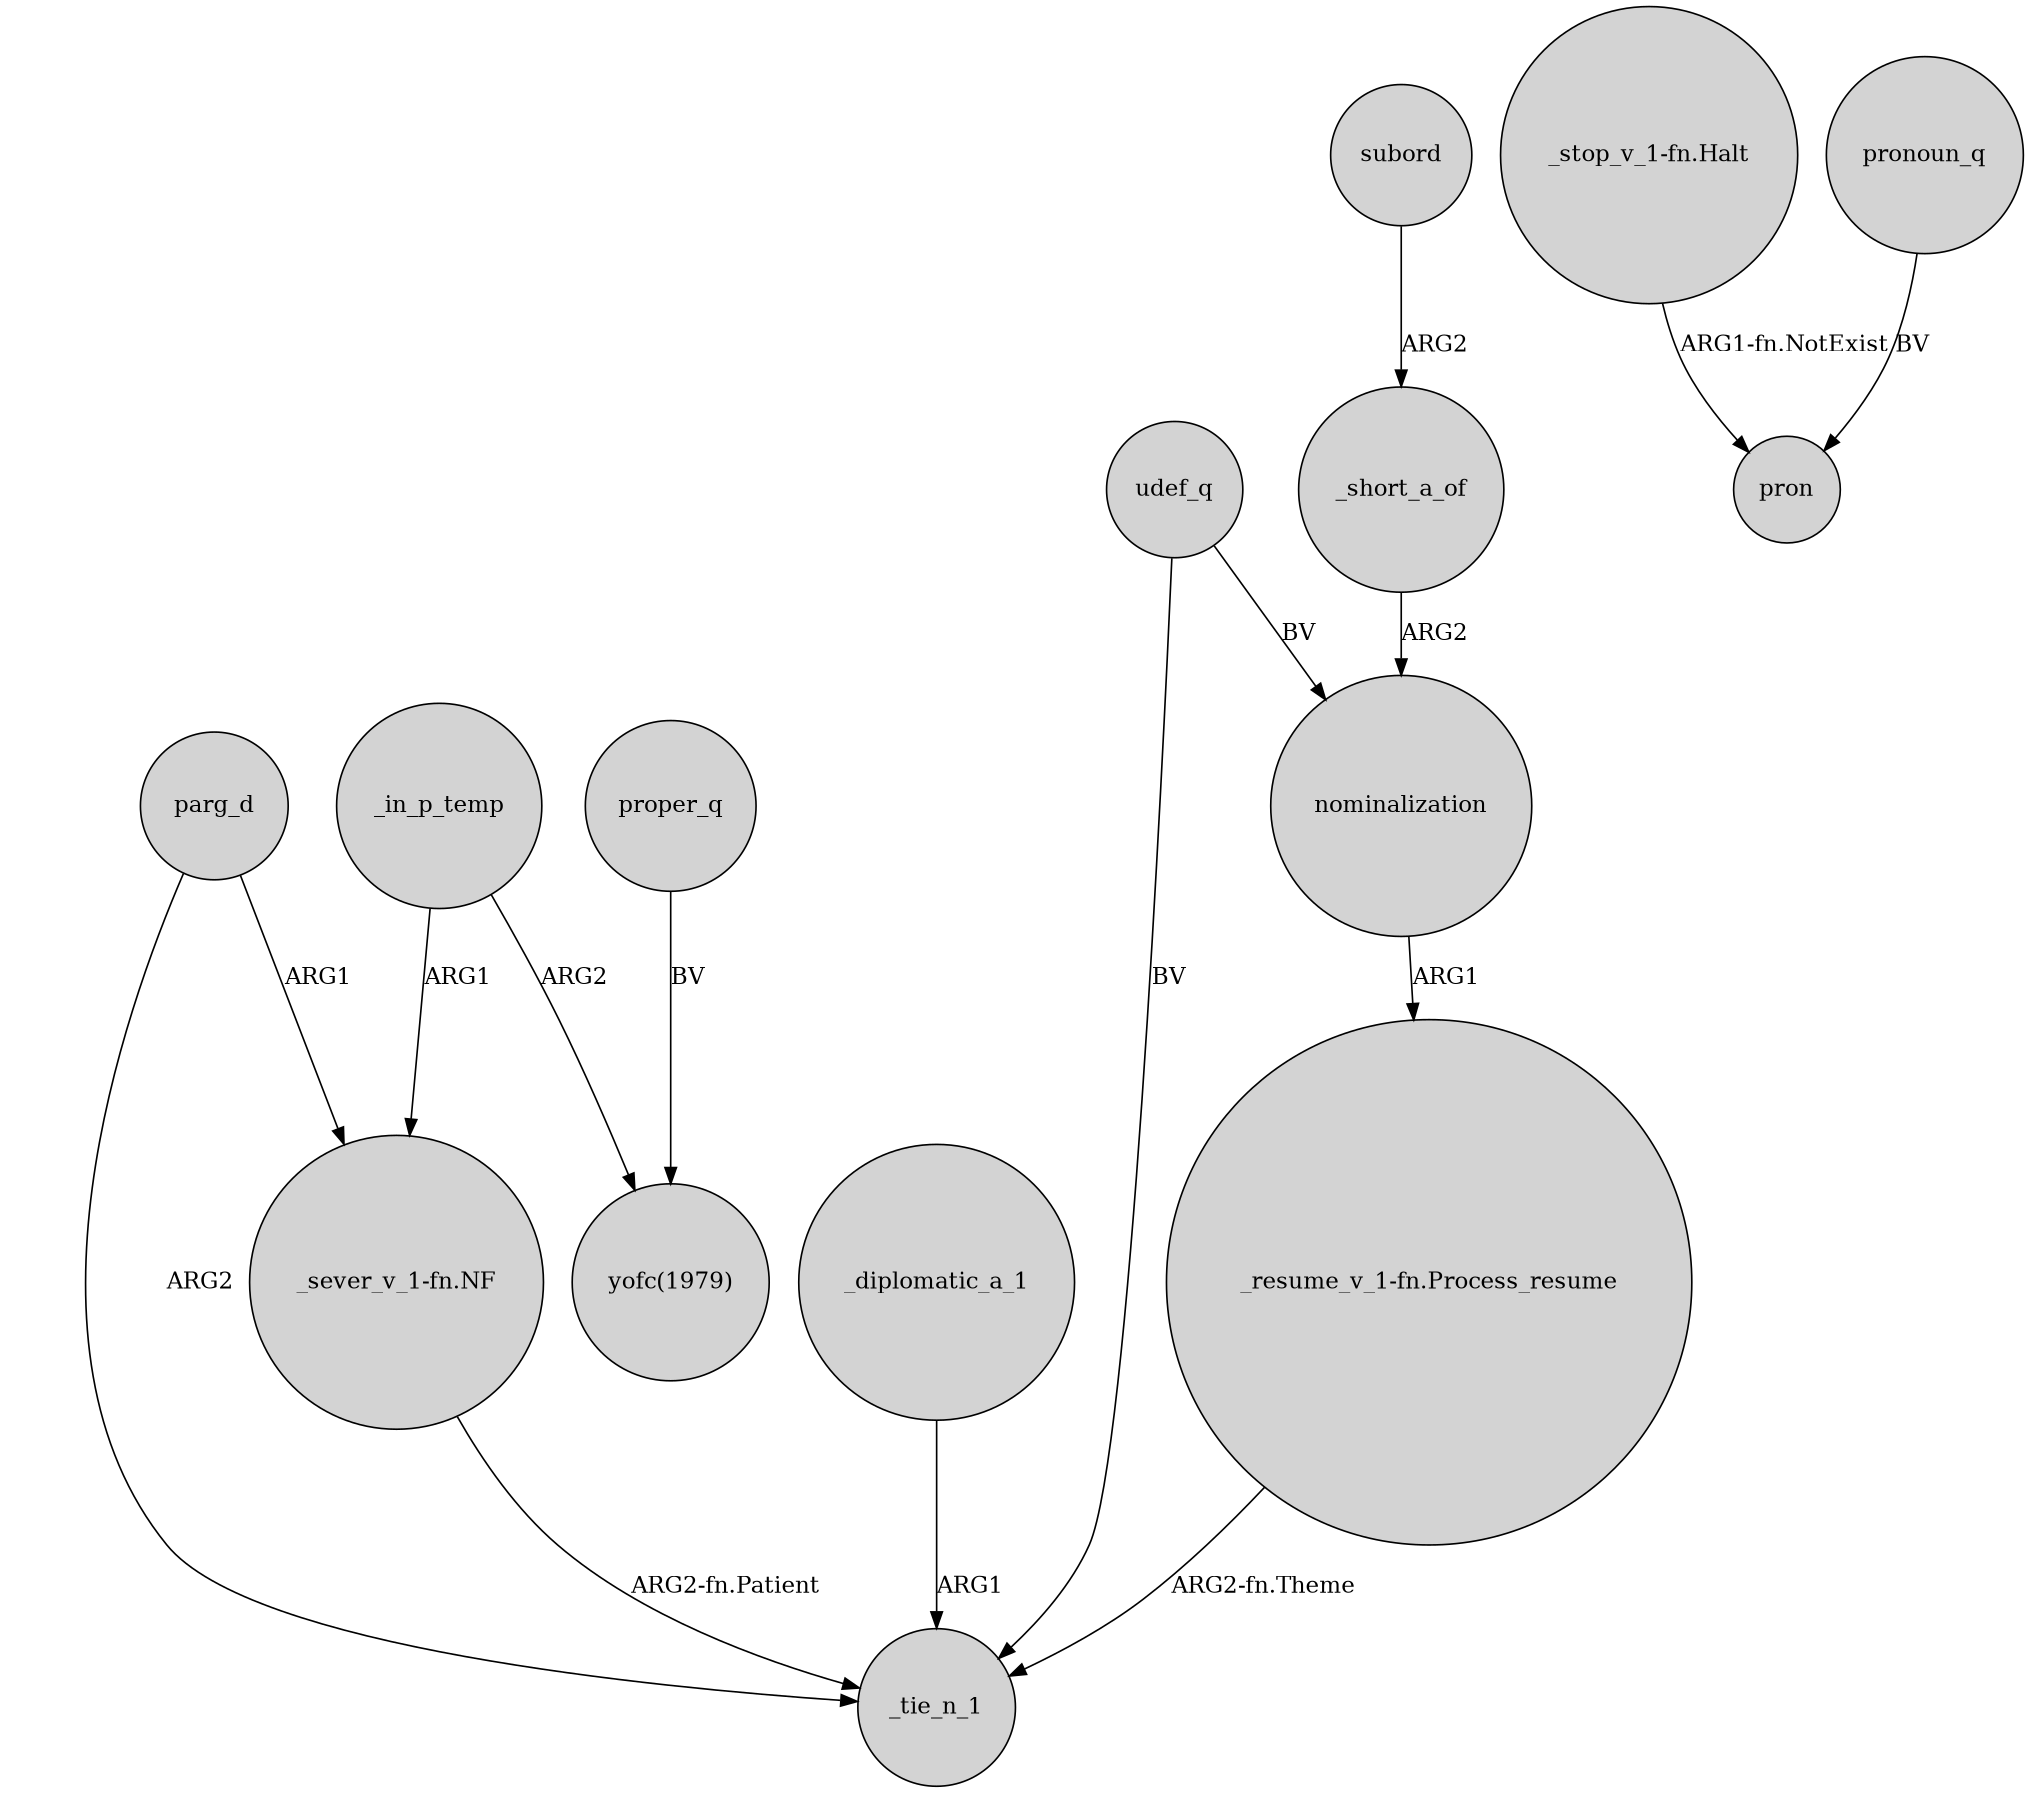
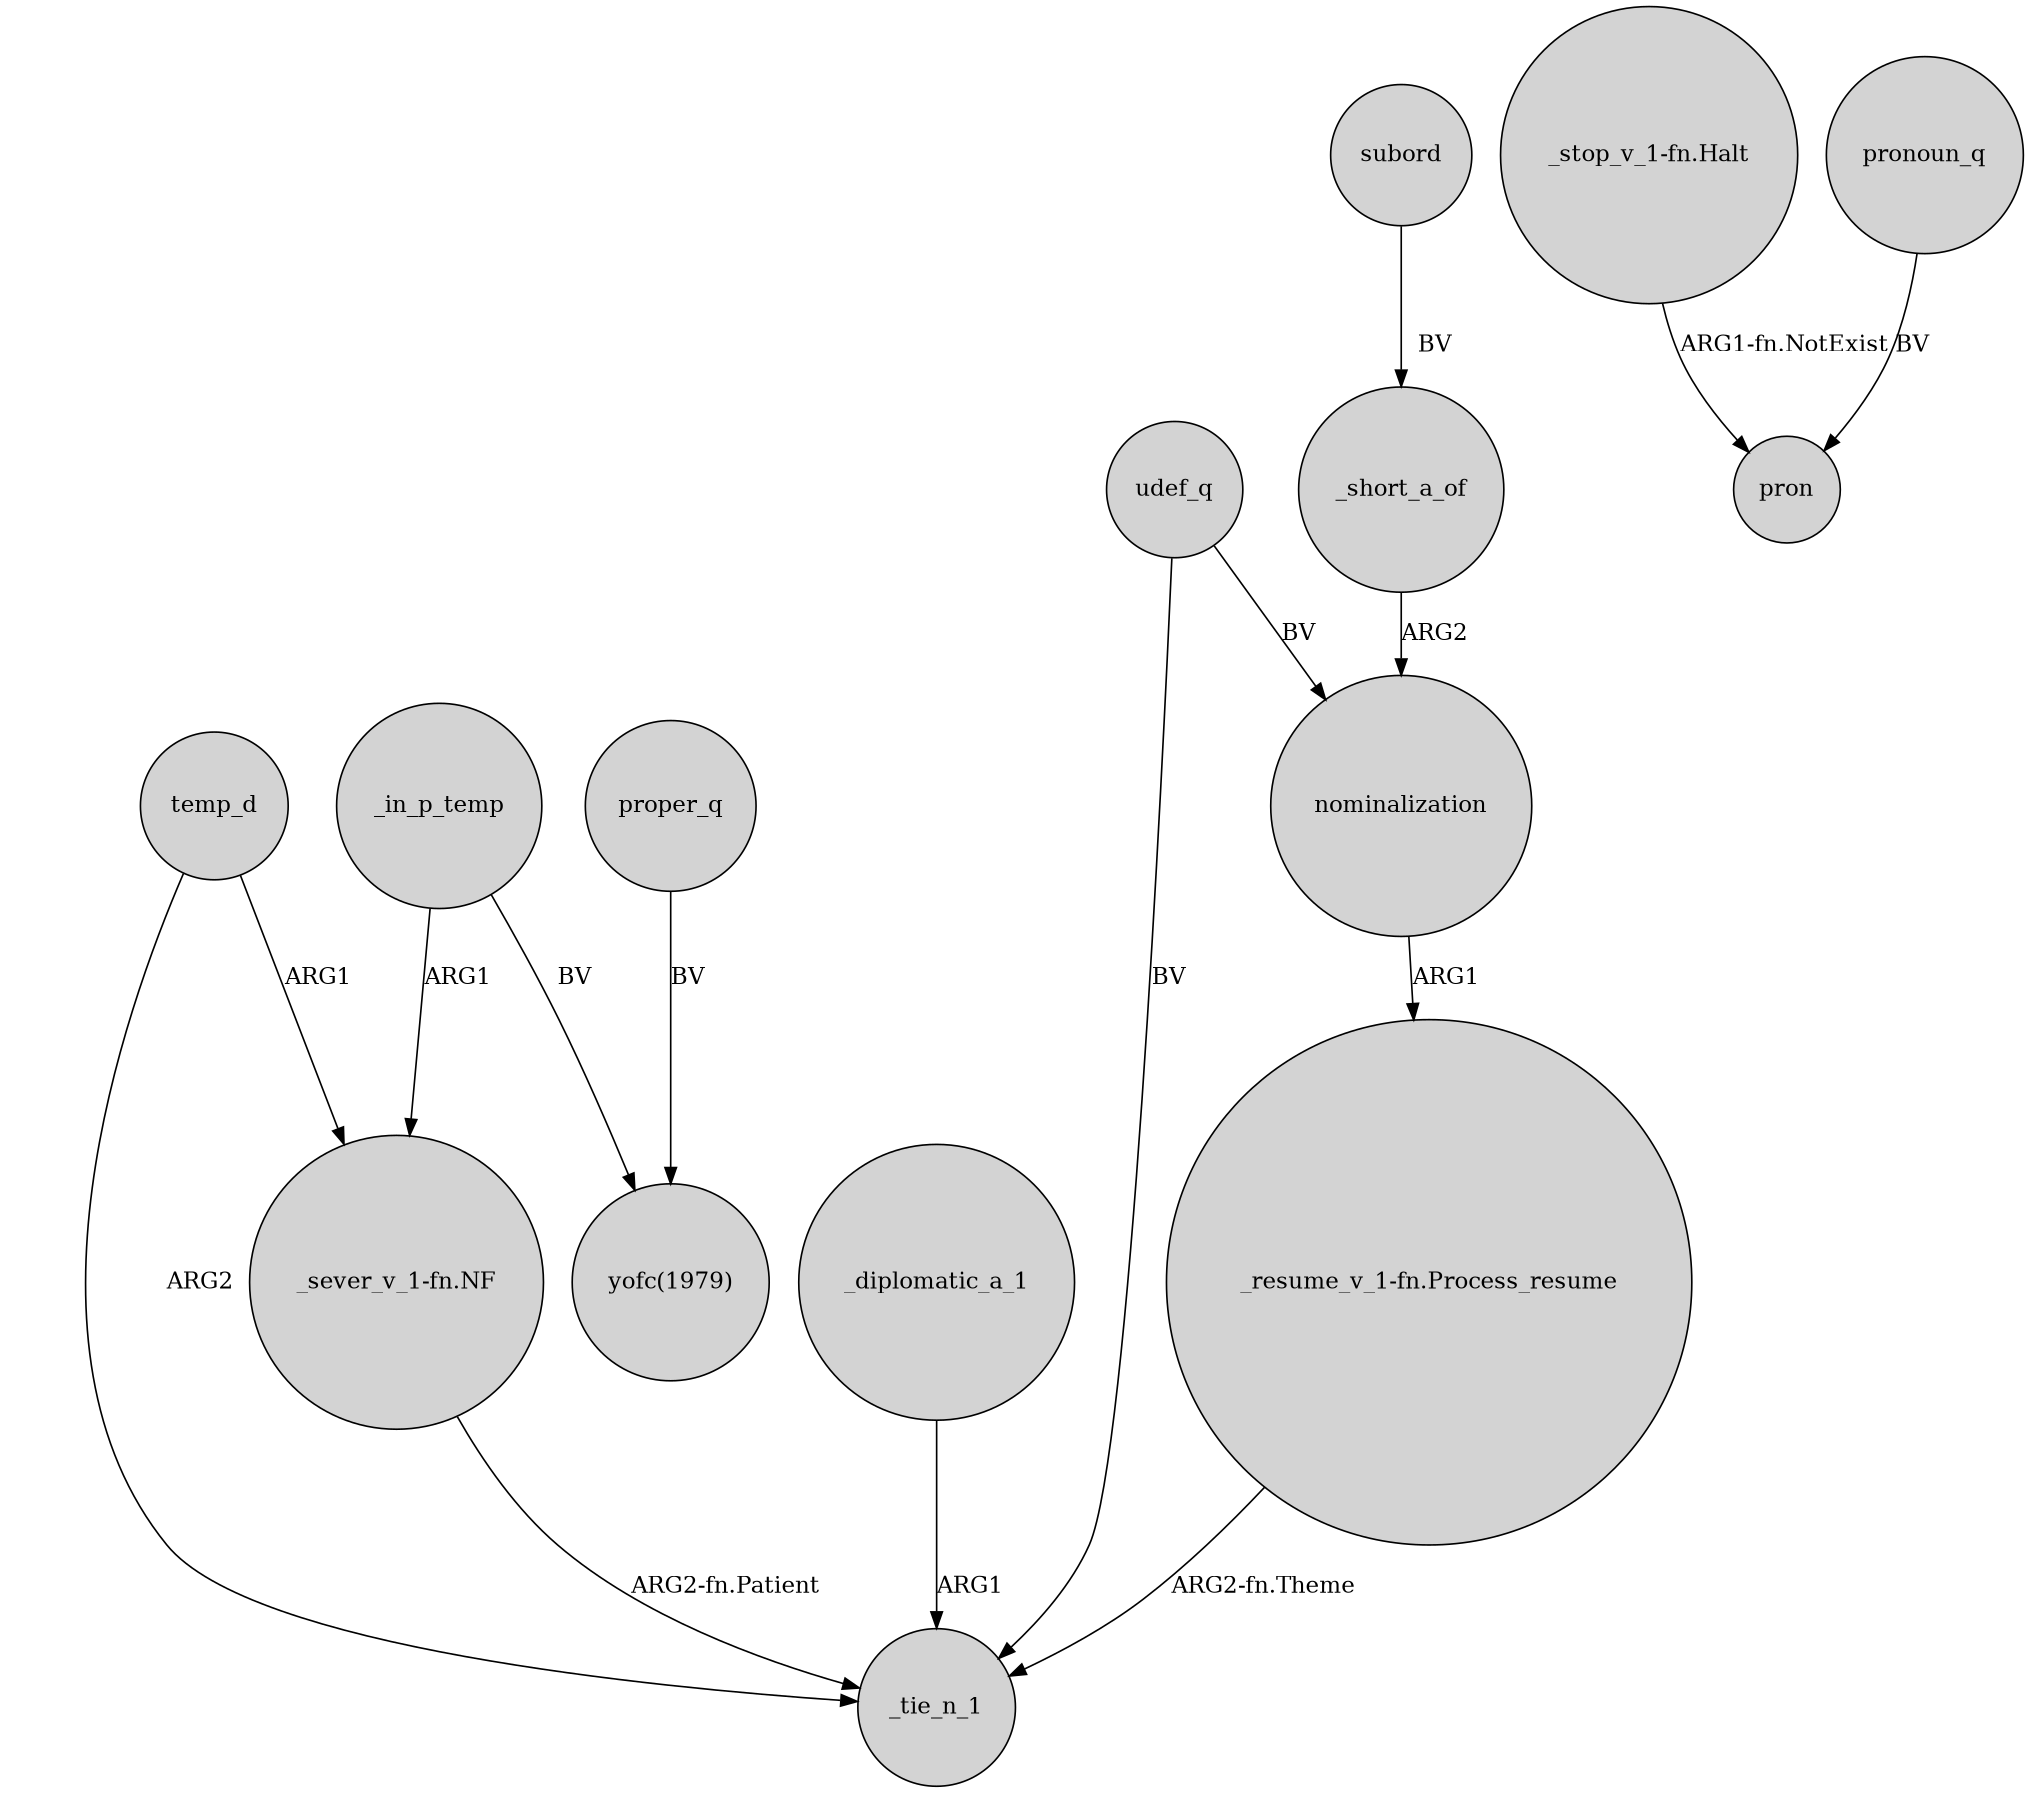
edge "subord" -> "_short_a_of": label "ARG2" -> "BV"
node "parg_d": label "parg_d" -> "temp_d"
edge "_in_p_temp" -> "yofc(1979)": label "ARG2" -> "BV"
